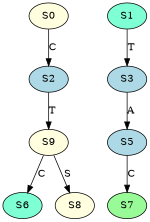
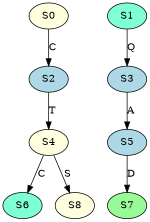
edge "S1" -> "S3": label "T" -> "Q"
node "S9": label "S9" -> "S4"
edge "S5" -> "S7": label "C" -> "D"
